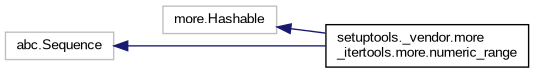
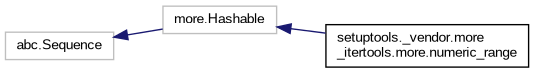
edge "setuptools._vendor.more _itertools.more.numeric_range" -> "abc.Sequence": now "more.Hashable" -> "abc.Sequence"
